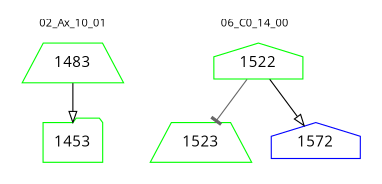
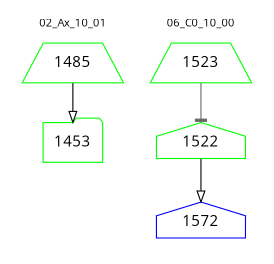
cluster "06_C0_14_00": label "06_C0_14_00" -> "06_C0_10_00"
node "1483": label "1483" -> "1485"
edge "1522" -> "1523": reversed
